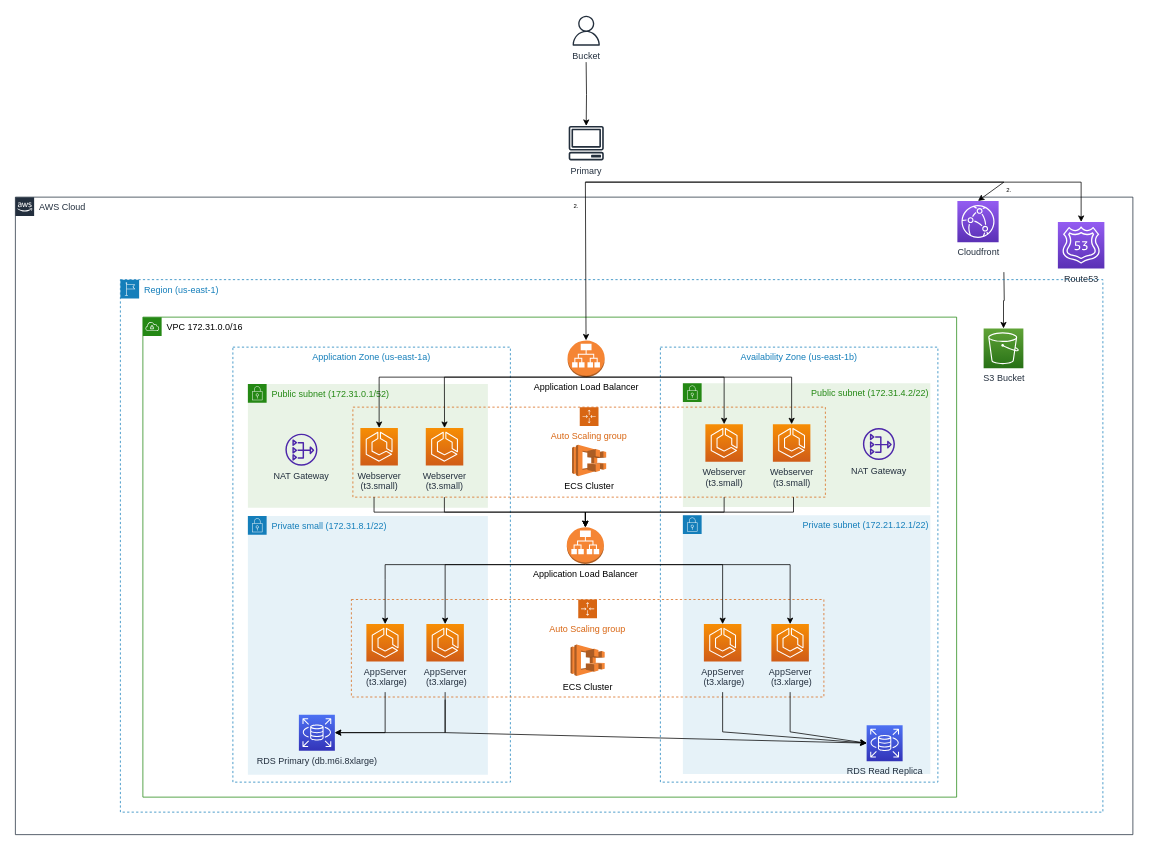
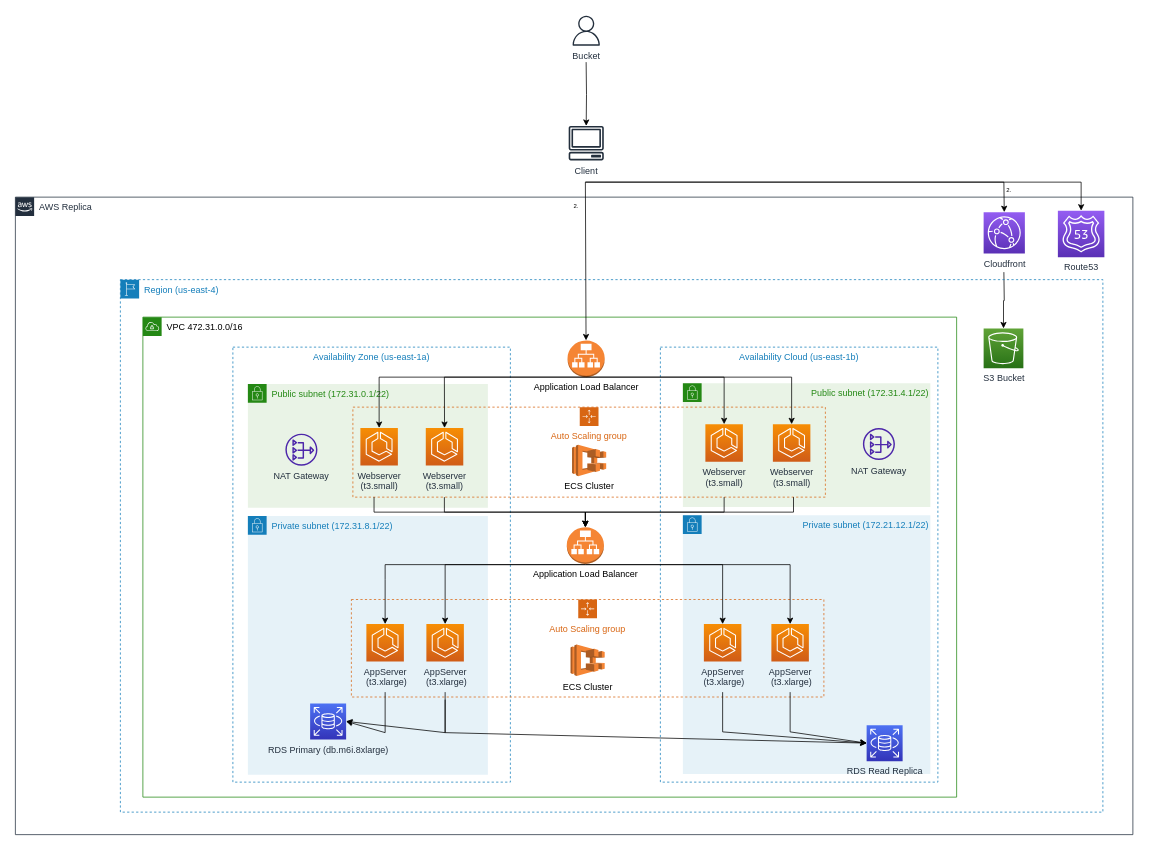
node "Primary": label "Primary" -> "Client"
node "AWS Cloud": label "AWS Cloud" -> "AWS Replica"
node "Cloudfront": moved (978, 221) -> (1004, 233)
node "Route53": moved (1081, 245) -> (1081, 234)
node "Region (us-east-1)": label "Region (us-east-1)" -> "Region (us-east-4)"
node "VPC 172.31.0.0/16": label "VPC 172.31.0.0/16" -> "VPC 472.31.0.0/16"
node "Application Zone (us-east-1a)": label "Application Zone (us-east-1a)" -> "Availability Zone (us-east-1a)"
node "Availability Zone (us-east-1b)": label "Availability Zone (us-east-1b)" -> "Availability Cloud (us-east-1b)"
node "Public subnet (172.31.0.1/52)": label "Public subnet (172.31.0.1/52)" -> "Public subnet (172.31.0.1/22)"
node "Public subnet (172.31.4.2/22)": label "Public subnet (172.31.4.2/22)" -> "Public subnet (172.31.4.1/22)"
node "Private small (172.31.8.1/22)": label "Private small (172.31.8.1/22)" -> "Private subnet (172.31.8.1/22)"
node "RDS Primary (db.m6i.8xlarge)": moved (317, 732) -> (328, 721)
